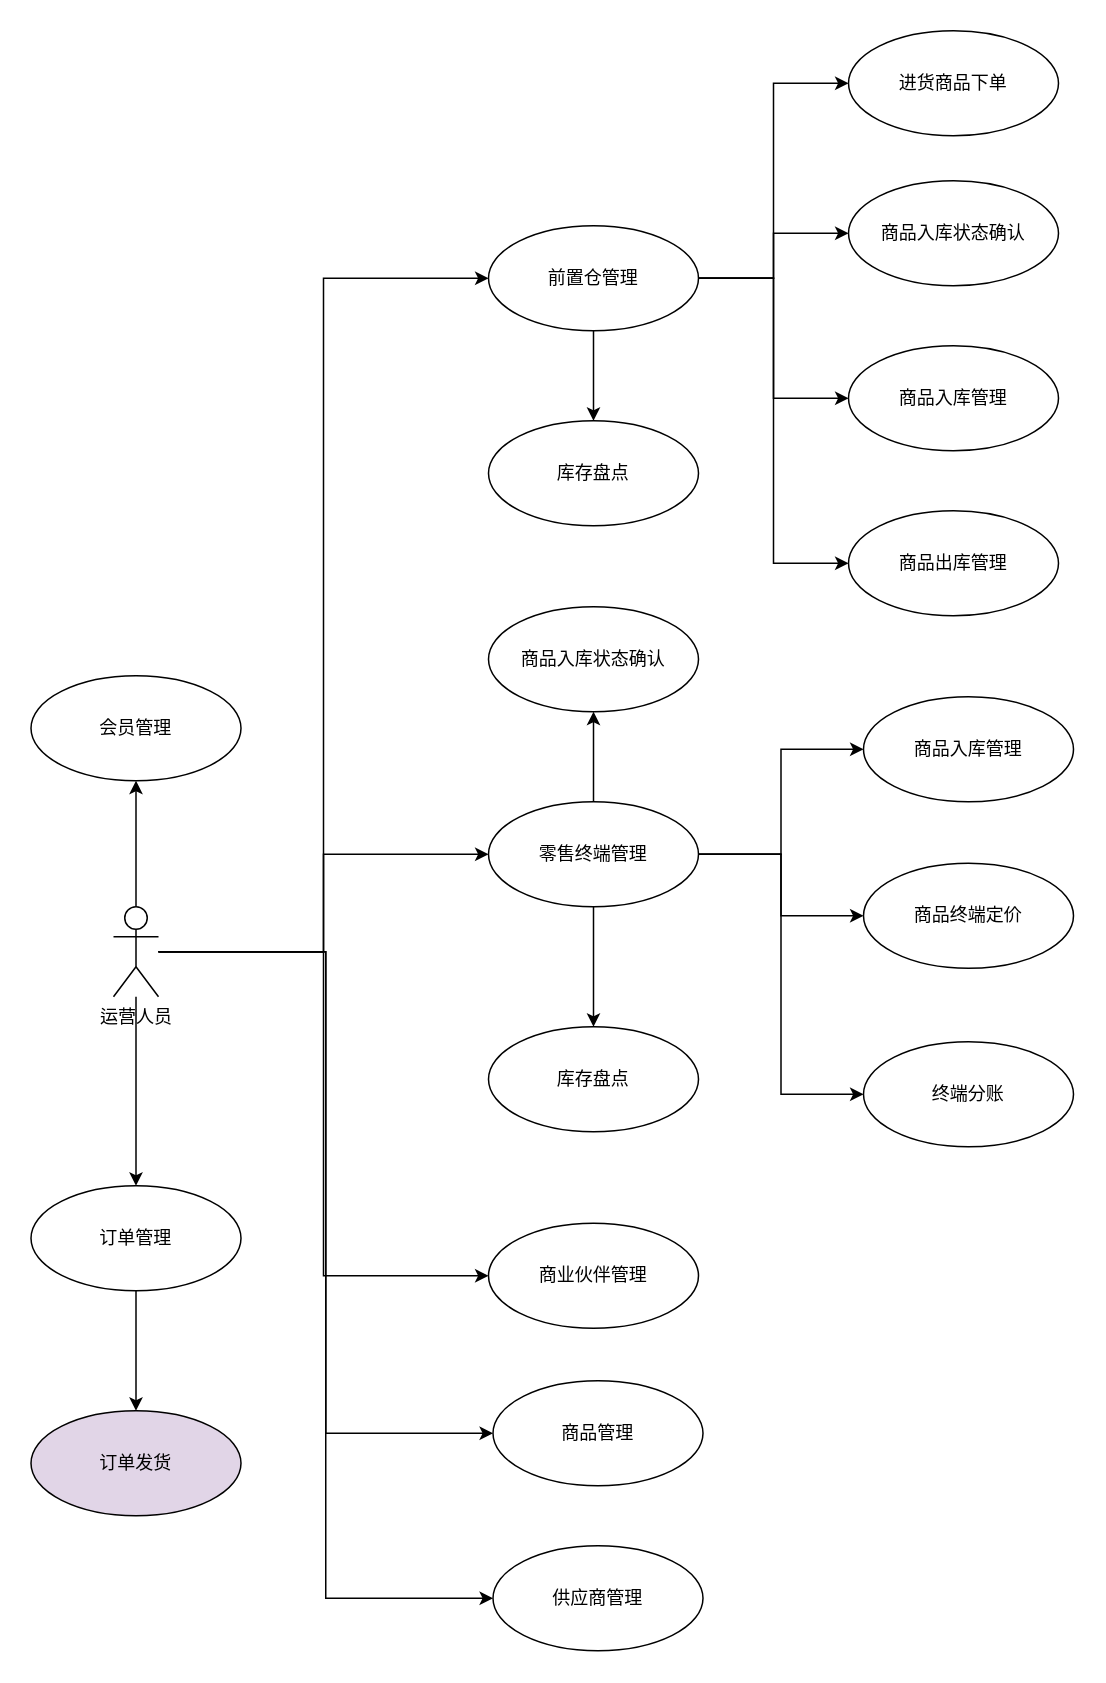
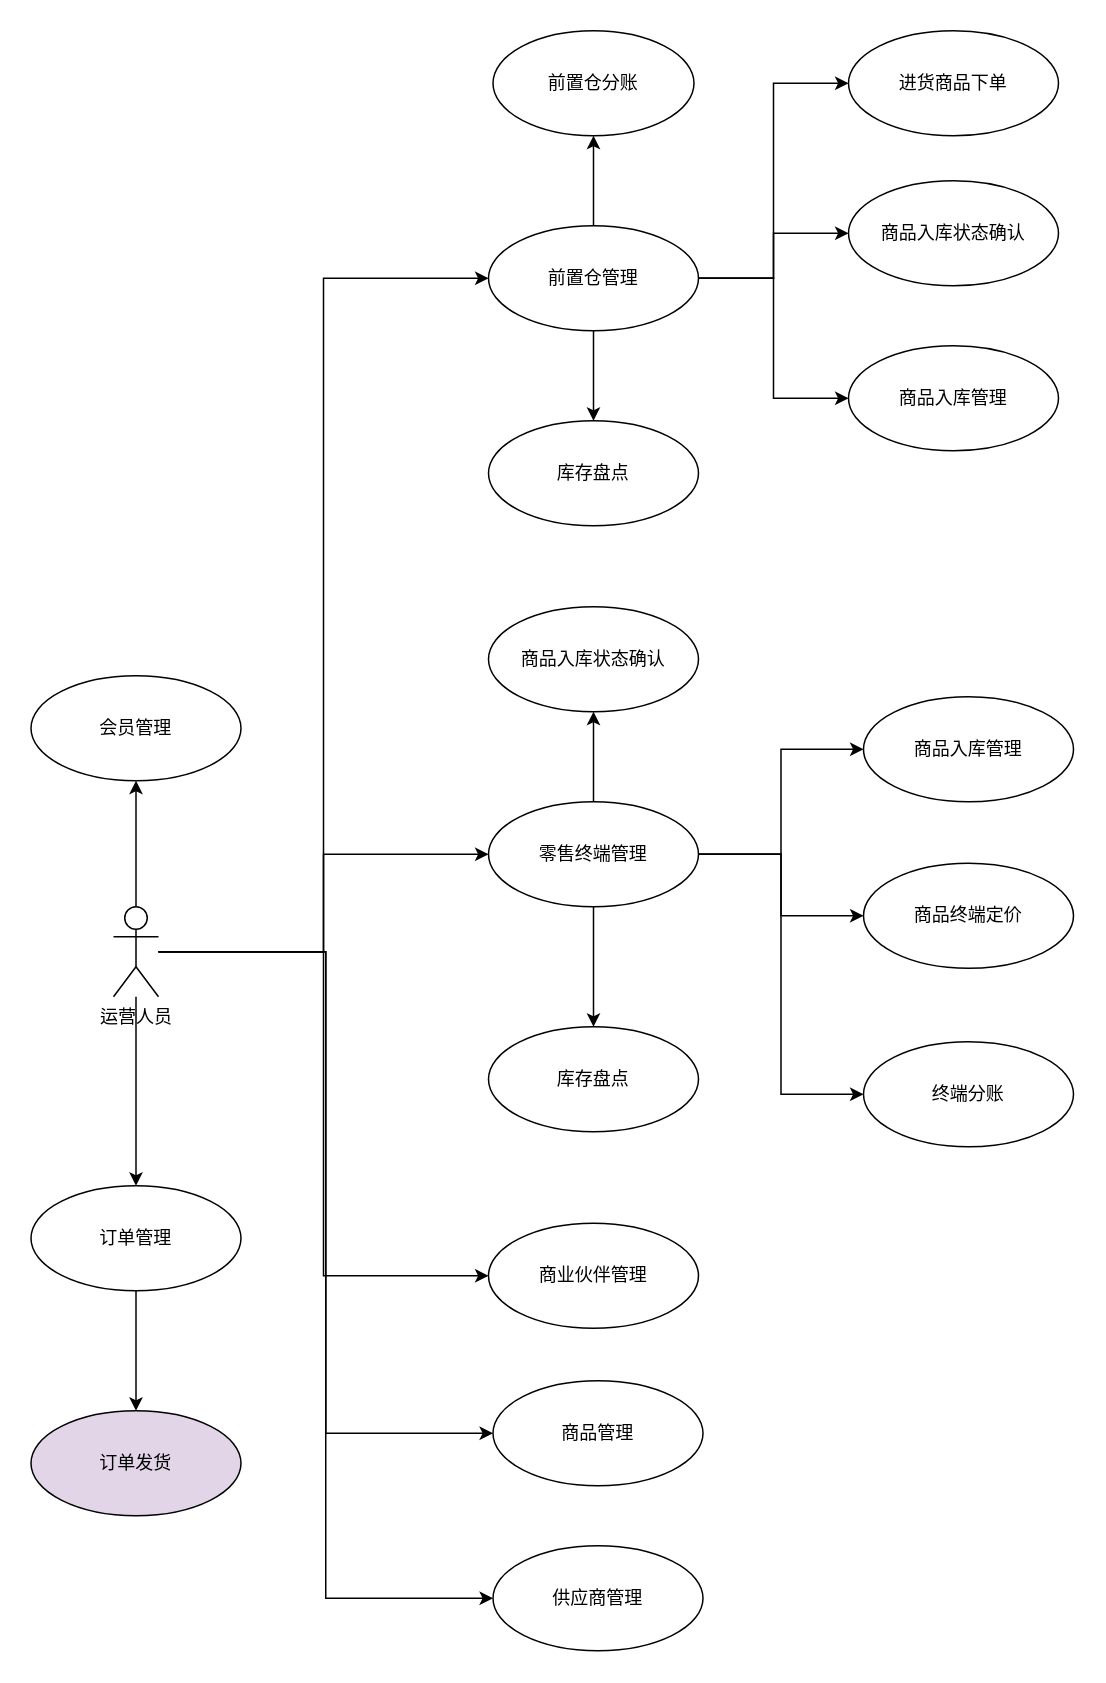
node "前置仓分账": added
edge "前置仓管理" -> "前置仓分账": added
edge "前置仓管理" -> "商品出库管理": removed
node "商品出库管理": removed
